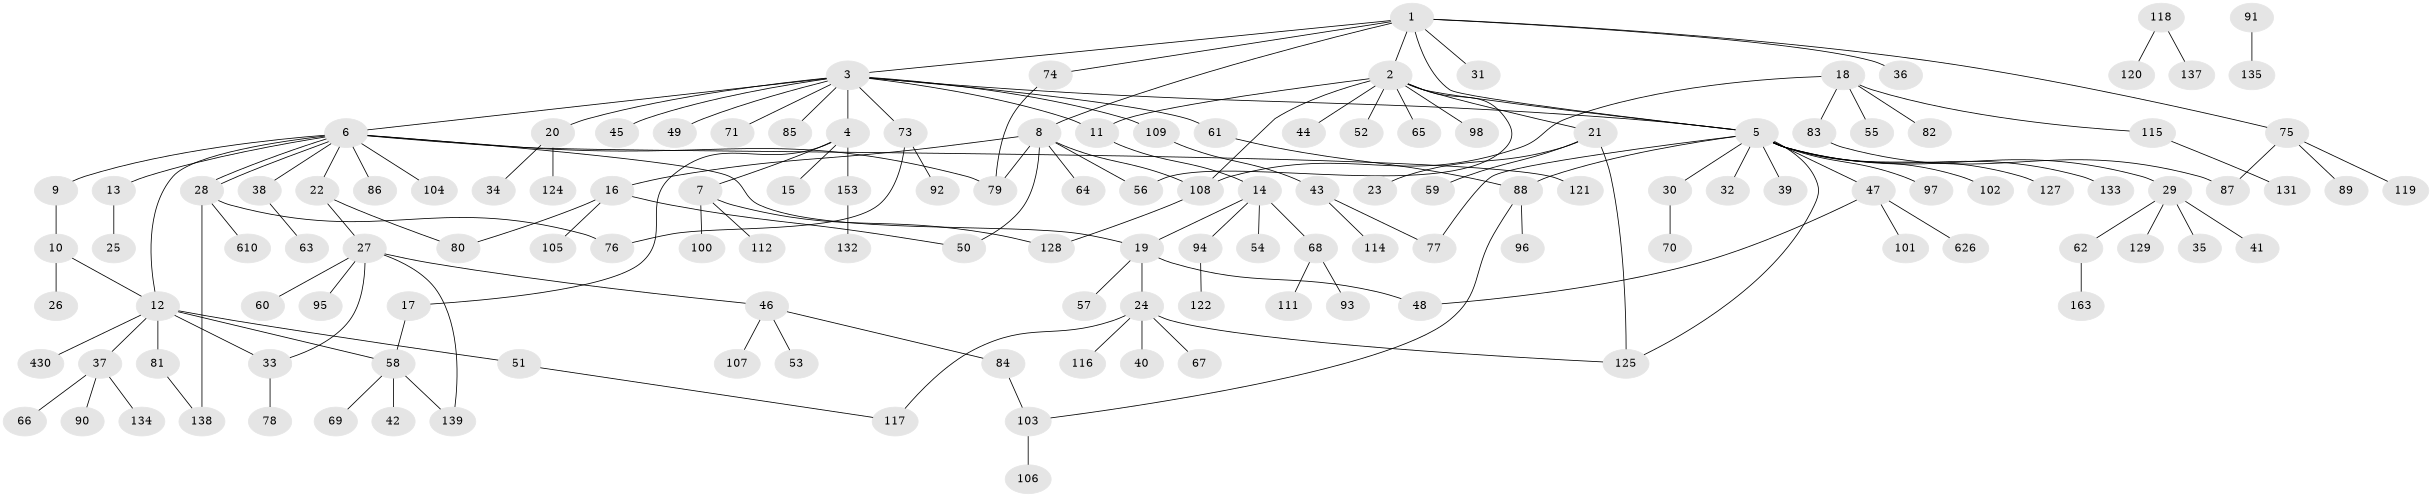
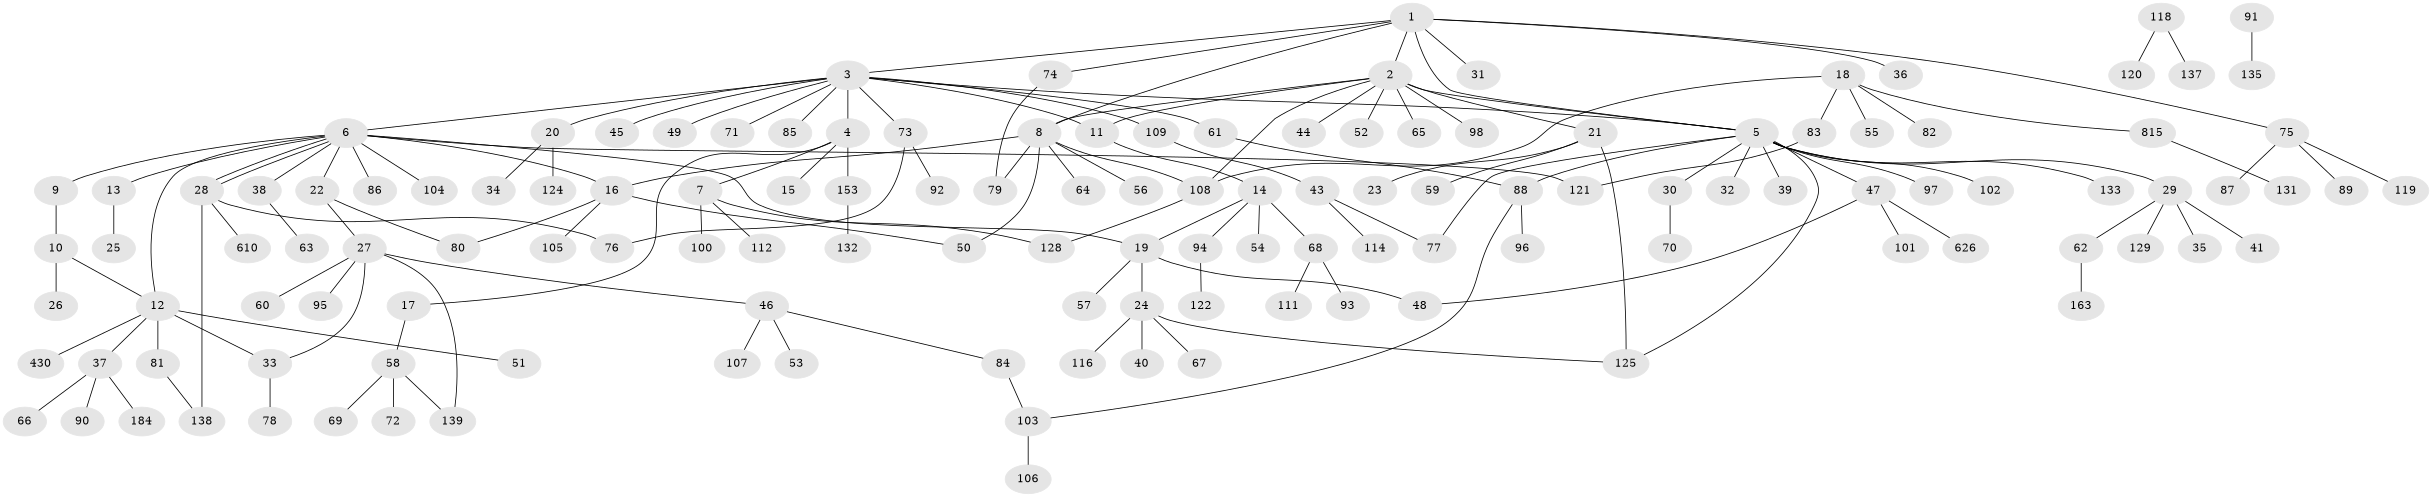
node "115": label "115" -> "815"
edge "6" -- "79": now "6" -- "16"
edge "83" -- "87": now "83" -- "121"
edge "2" -- "56": now "2" -- "8"
node "127": removed
edge "12" -- "58": removed
node "134": label "134" -> "184"
node "42": label "42" -> "72"
node "117": removed
